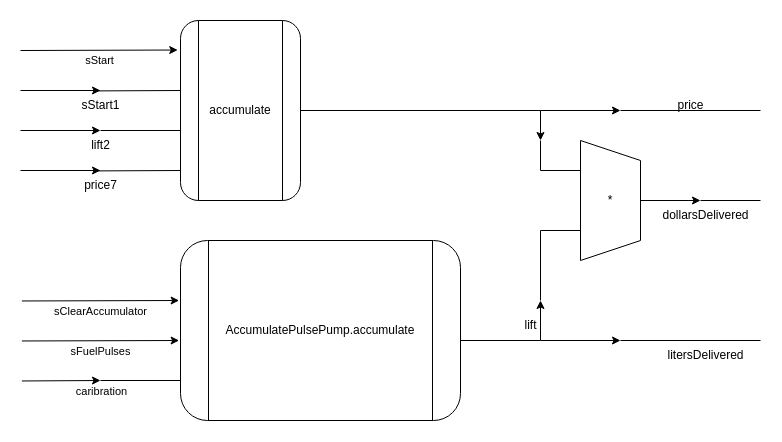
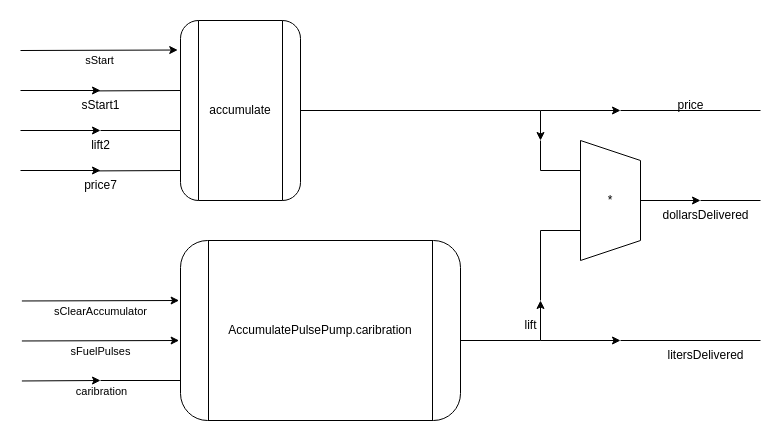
node "AccumulatePulsePump.accumulate": label "AccumulatePulsePump.accumulate" -> "AccumulatePulsePump.caribration"
